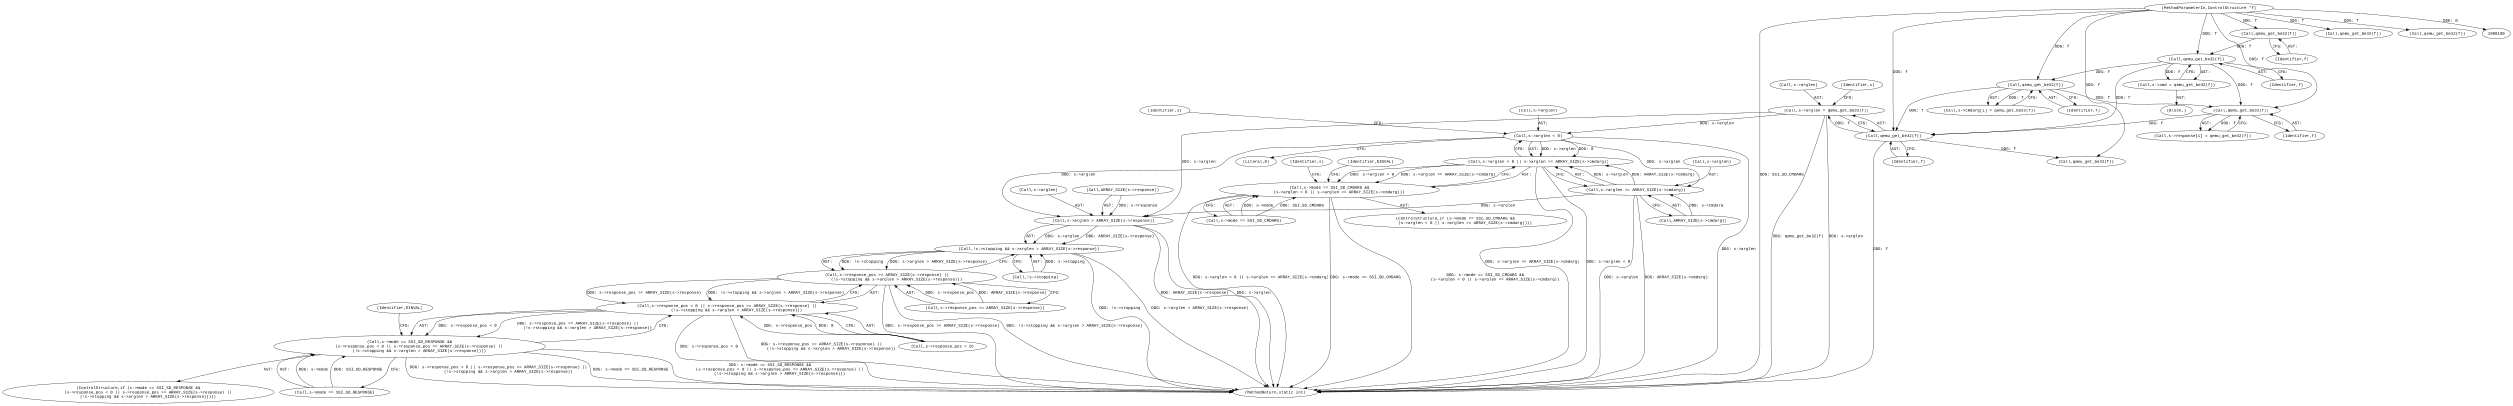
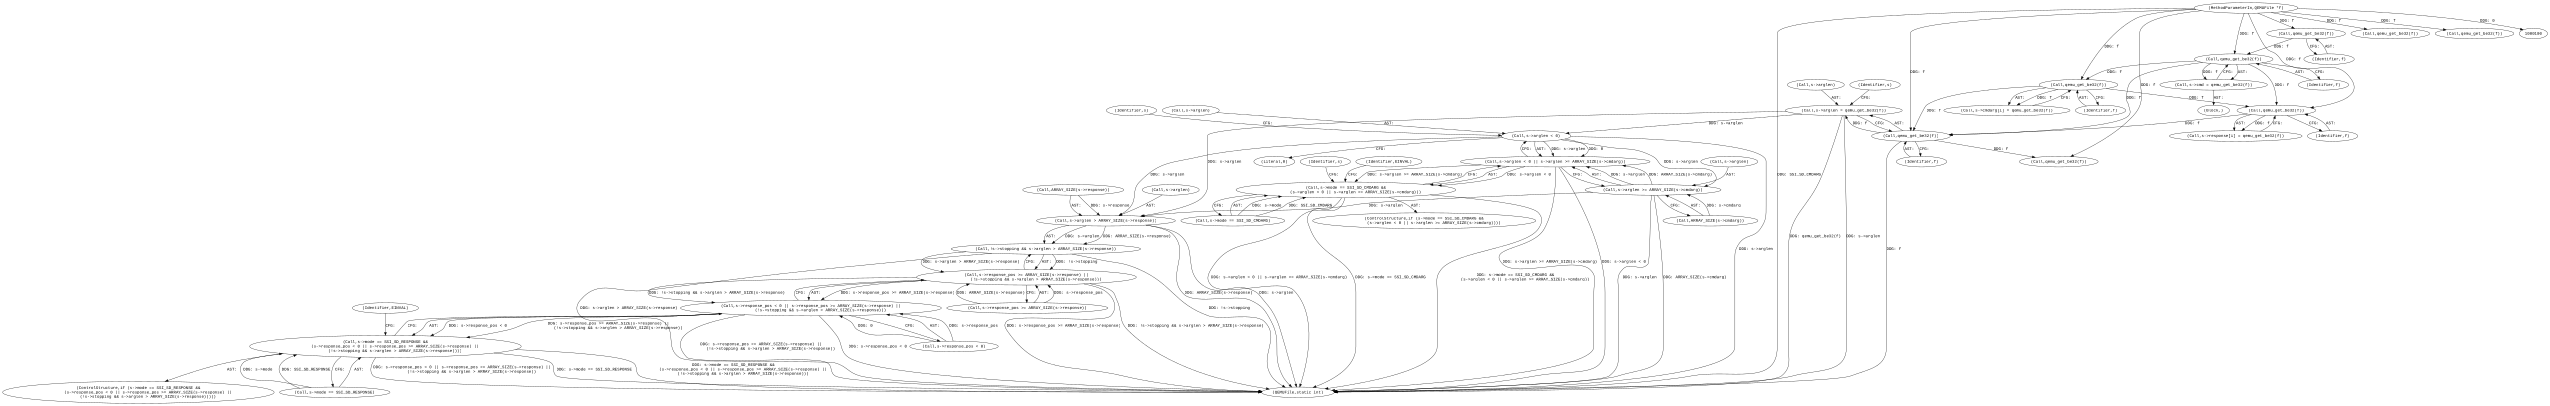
node "(MethodParameterIn,ControlStructure *f)": label "(MethodParameterIn,ControlStructure *f)" -> "(MethodParameterIn,QEMUFile *f)"
node "(Call,!s->stopping)": removed
node "(MethodReturn,static int)": label "(MethodReturn,static int)" -> "(QEMUFile,static int)"
